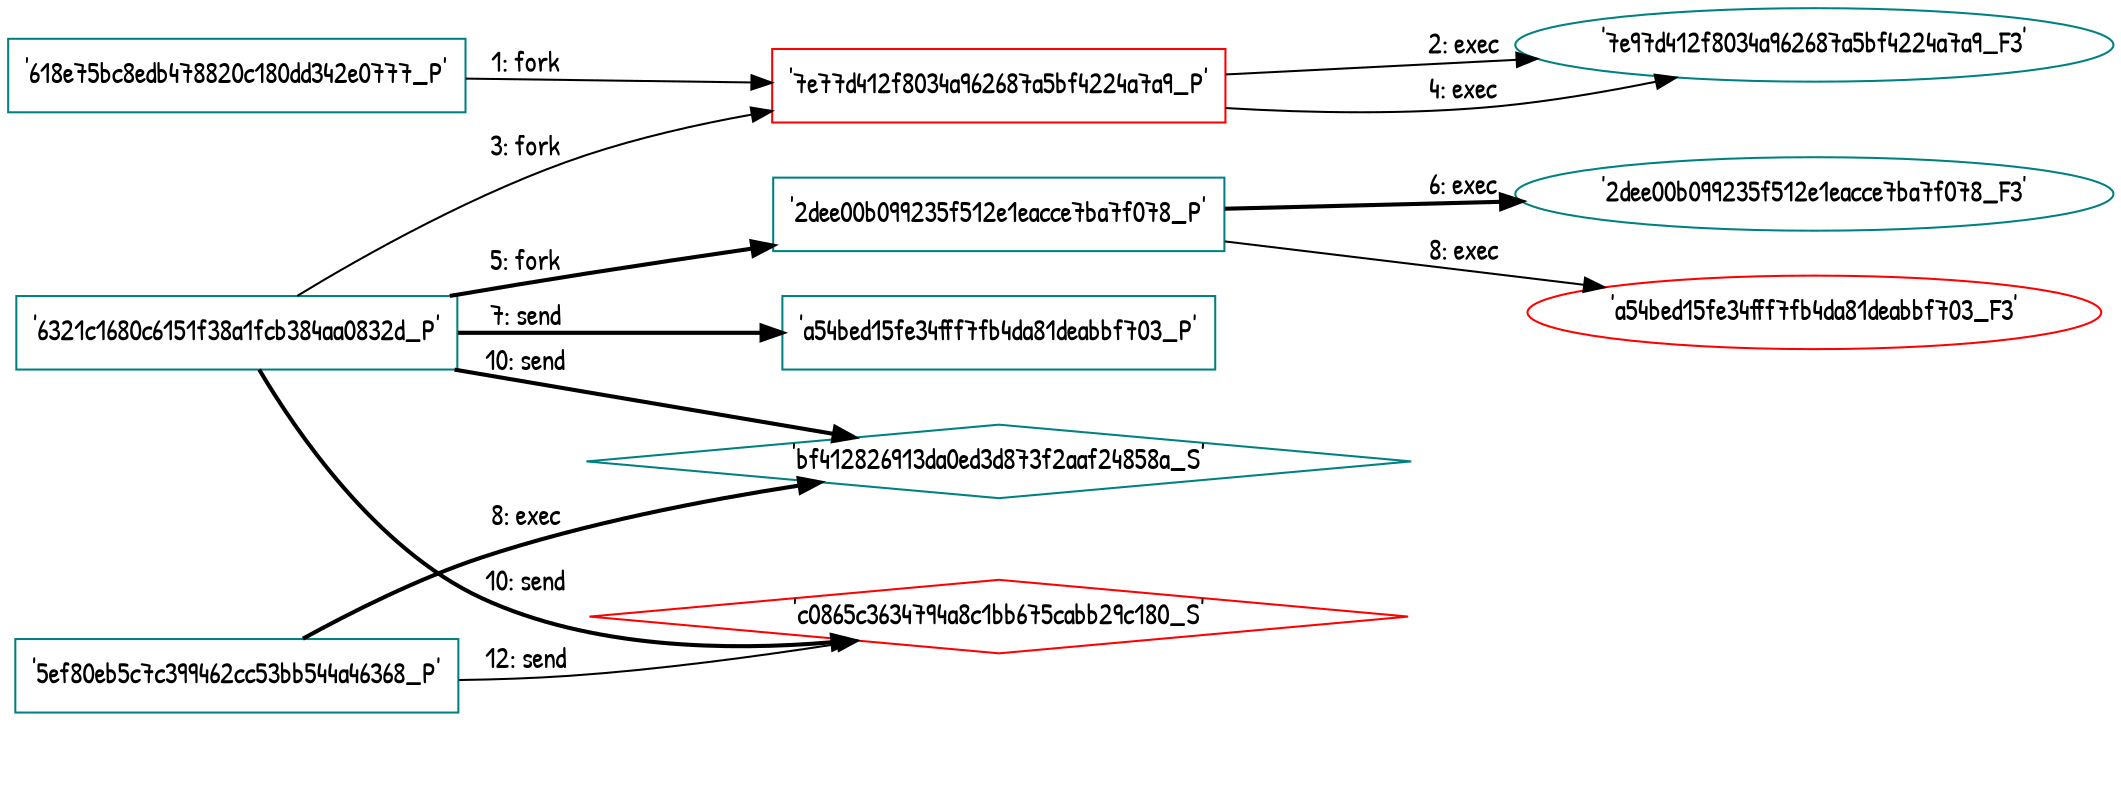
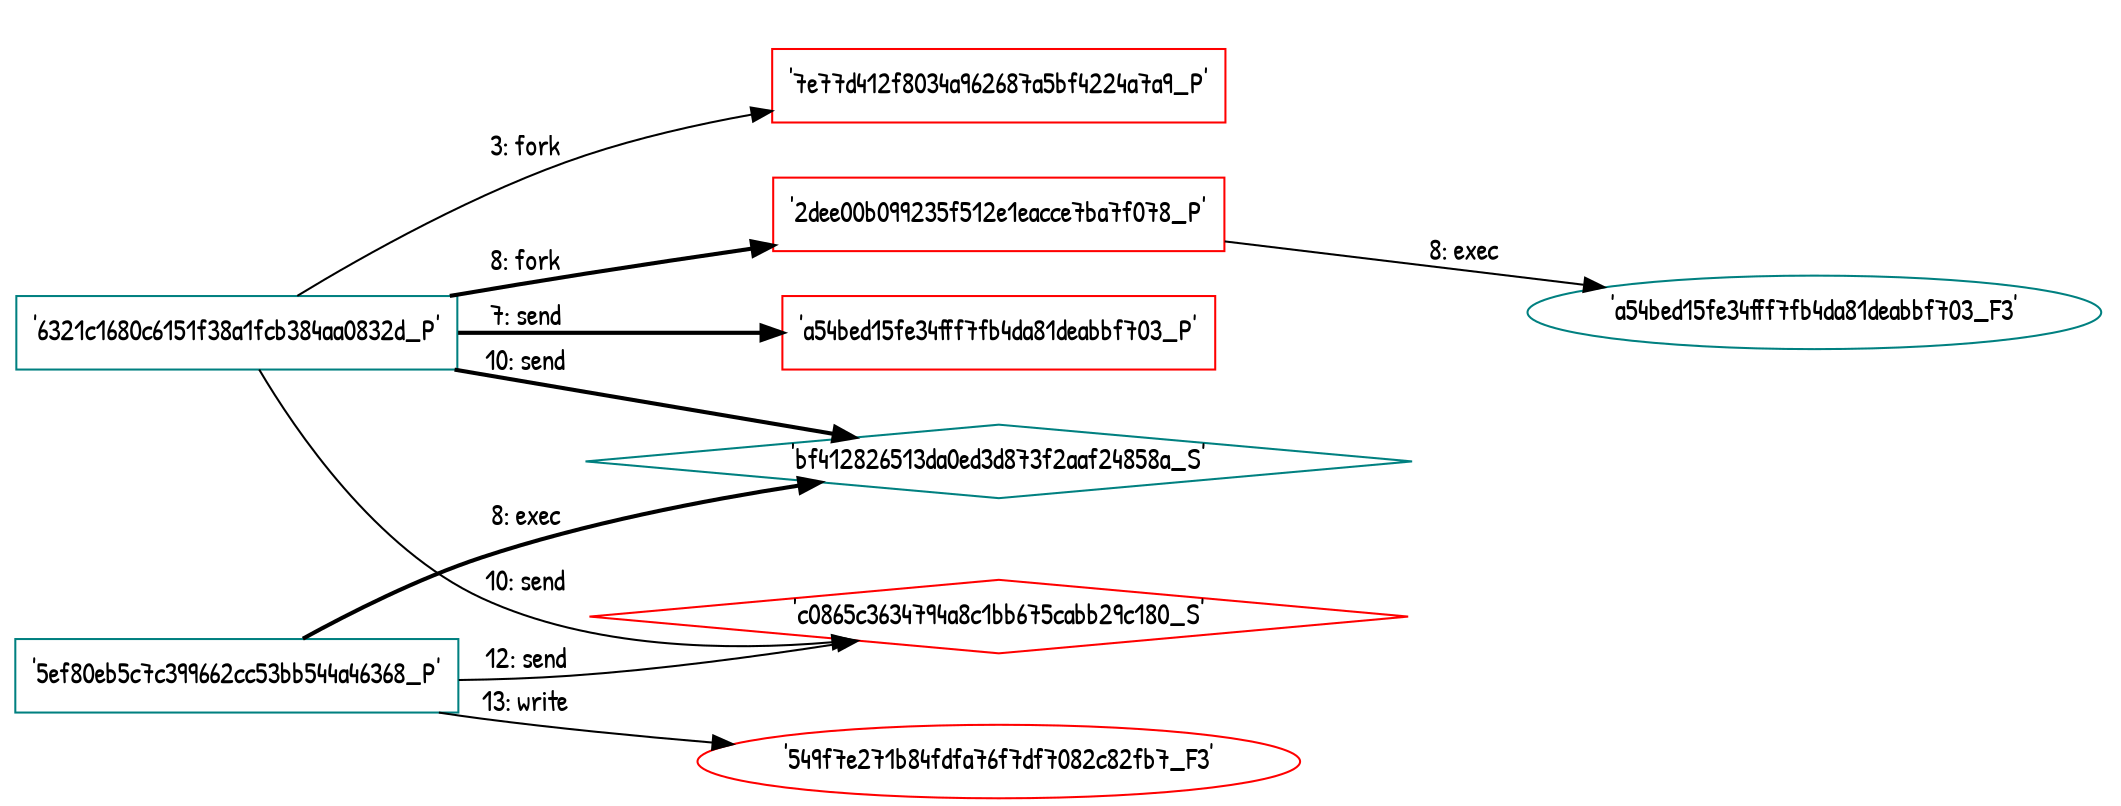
node "'7e97d412f8034a962687a5bf4224a7a9_F3'": removed
node "'618e75bc8edb478820c180dd342e0777_P'": removed
node "'2dee00b099235f512e1eacce7ba7f078_F3'": removed
node "'2dee00b099235f512e1eacce7ba7f078_P'": color teal -> red
edge "'6321c1680c6151f38a1fcb384aa0832d_P'" -> "'2dee00b099235f512e1eacce7ba7f078_P'": label "5: fork" -> "8: fork"
node "'a54bed15fe34fff7fb4da81deabbf703_F3'": color red -> teal
node "'a54bed15fe34fff7fb4da81deabbf703_P'": color teal -> red
node "'bf412826913da0ed3d873f2aaf24858a_S'": label "'bf412826913da0ed3d873f2aaf24858a_S'" -> "'bf412826513da0ed3d873f2aaf24858a_S'"
edge "'6321c1680c6151f38a1fcb384aa0832d_P'" -> "'c0865c3634794a8c1bb675cabb29c180_S'": style bold -> solid
node "'5ef80eb5c7c399462cc53bb544a46368_P'": label "'5ef80eb5c7c399462cc53bb544a46368_P'" -> "'5ef80eb5c7c399662cc53bb544a46368_P'"
node "'549f7e271b84fdfa76f7df7082c82fb7_F3'": added
